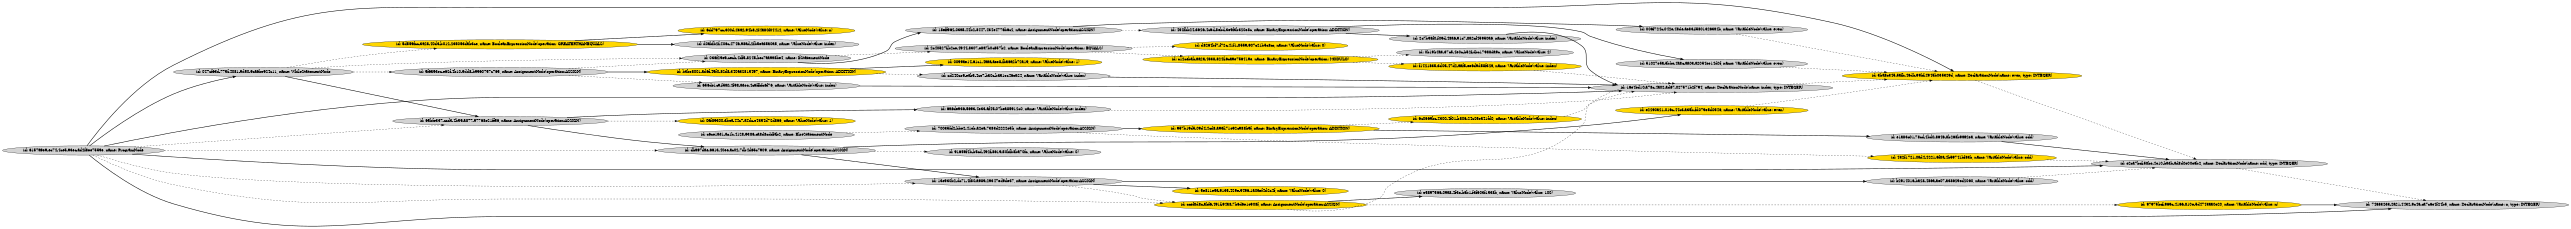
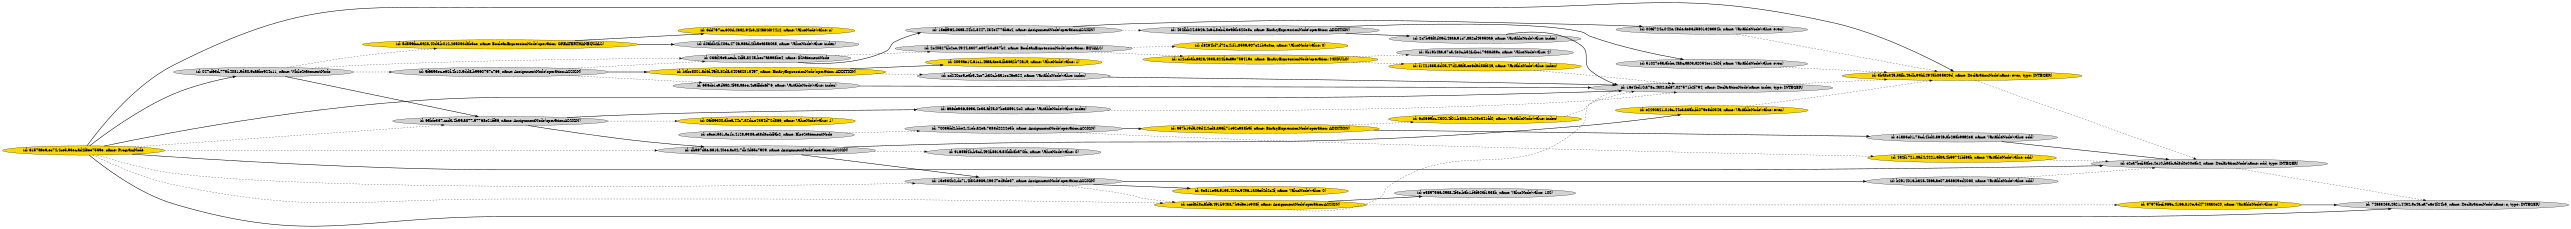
node "id: 6157a9e9-ec74-4ce5-93ec-ad2f8ee7559e, name: ProgramNode": fillcolor lightgrey -> gold
